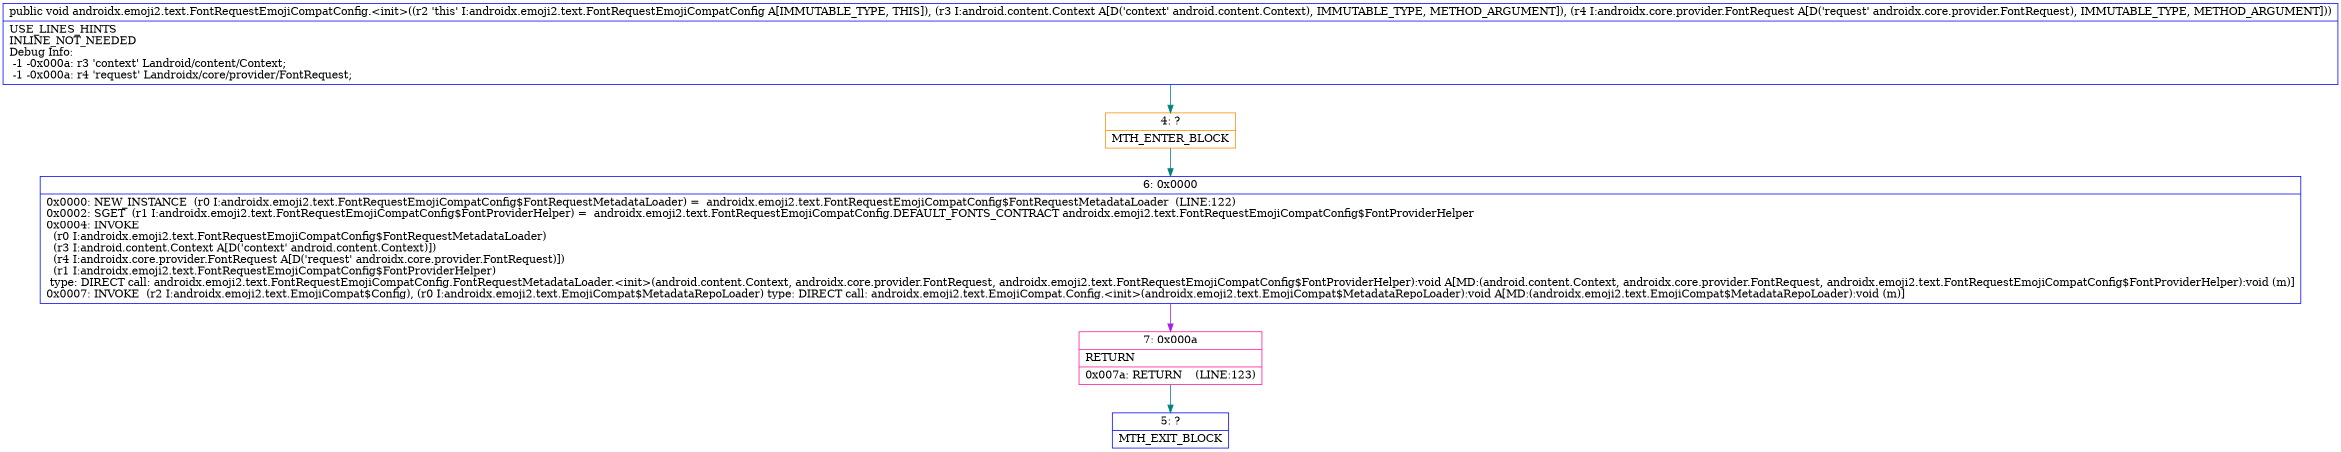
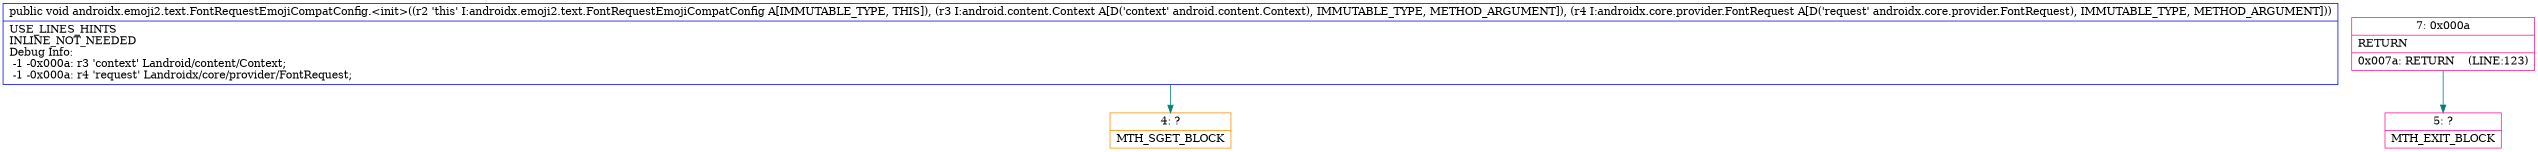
node "4: ?": text "MTH_ENTER_BLOCK" -> "MTH_SGET_BLOCK"
node "6: 0x0000": removed
node "5: ?": color blue -> deeppink
